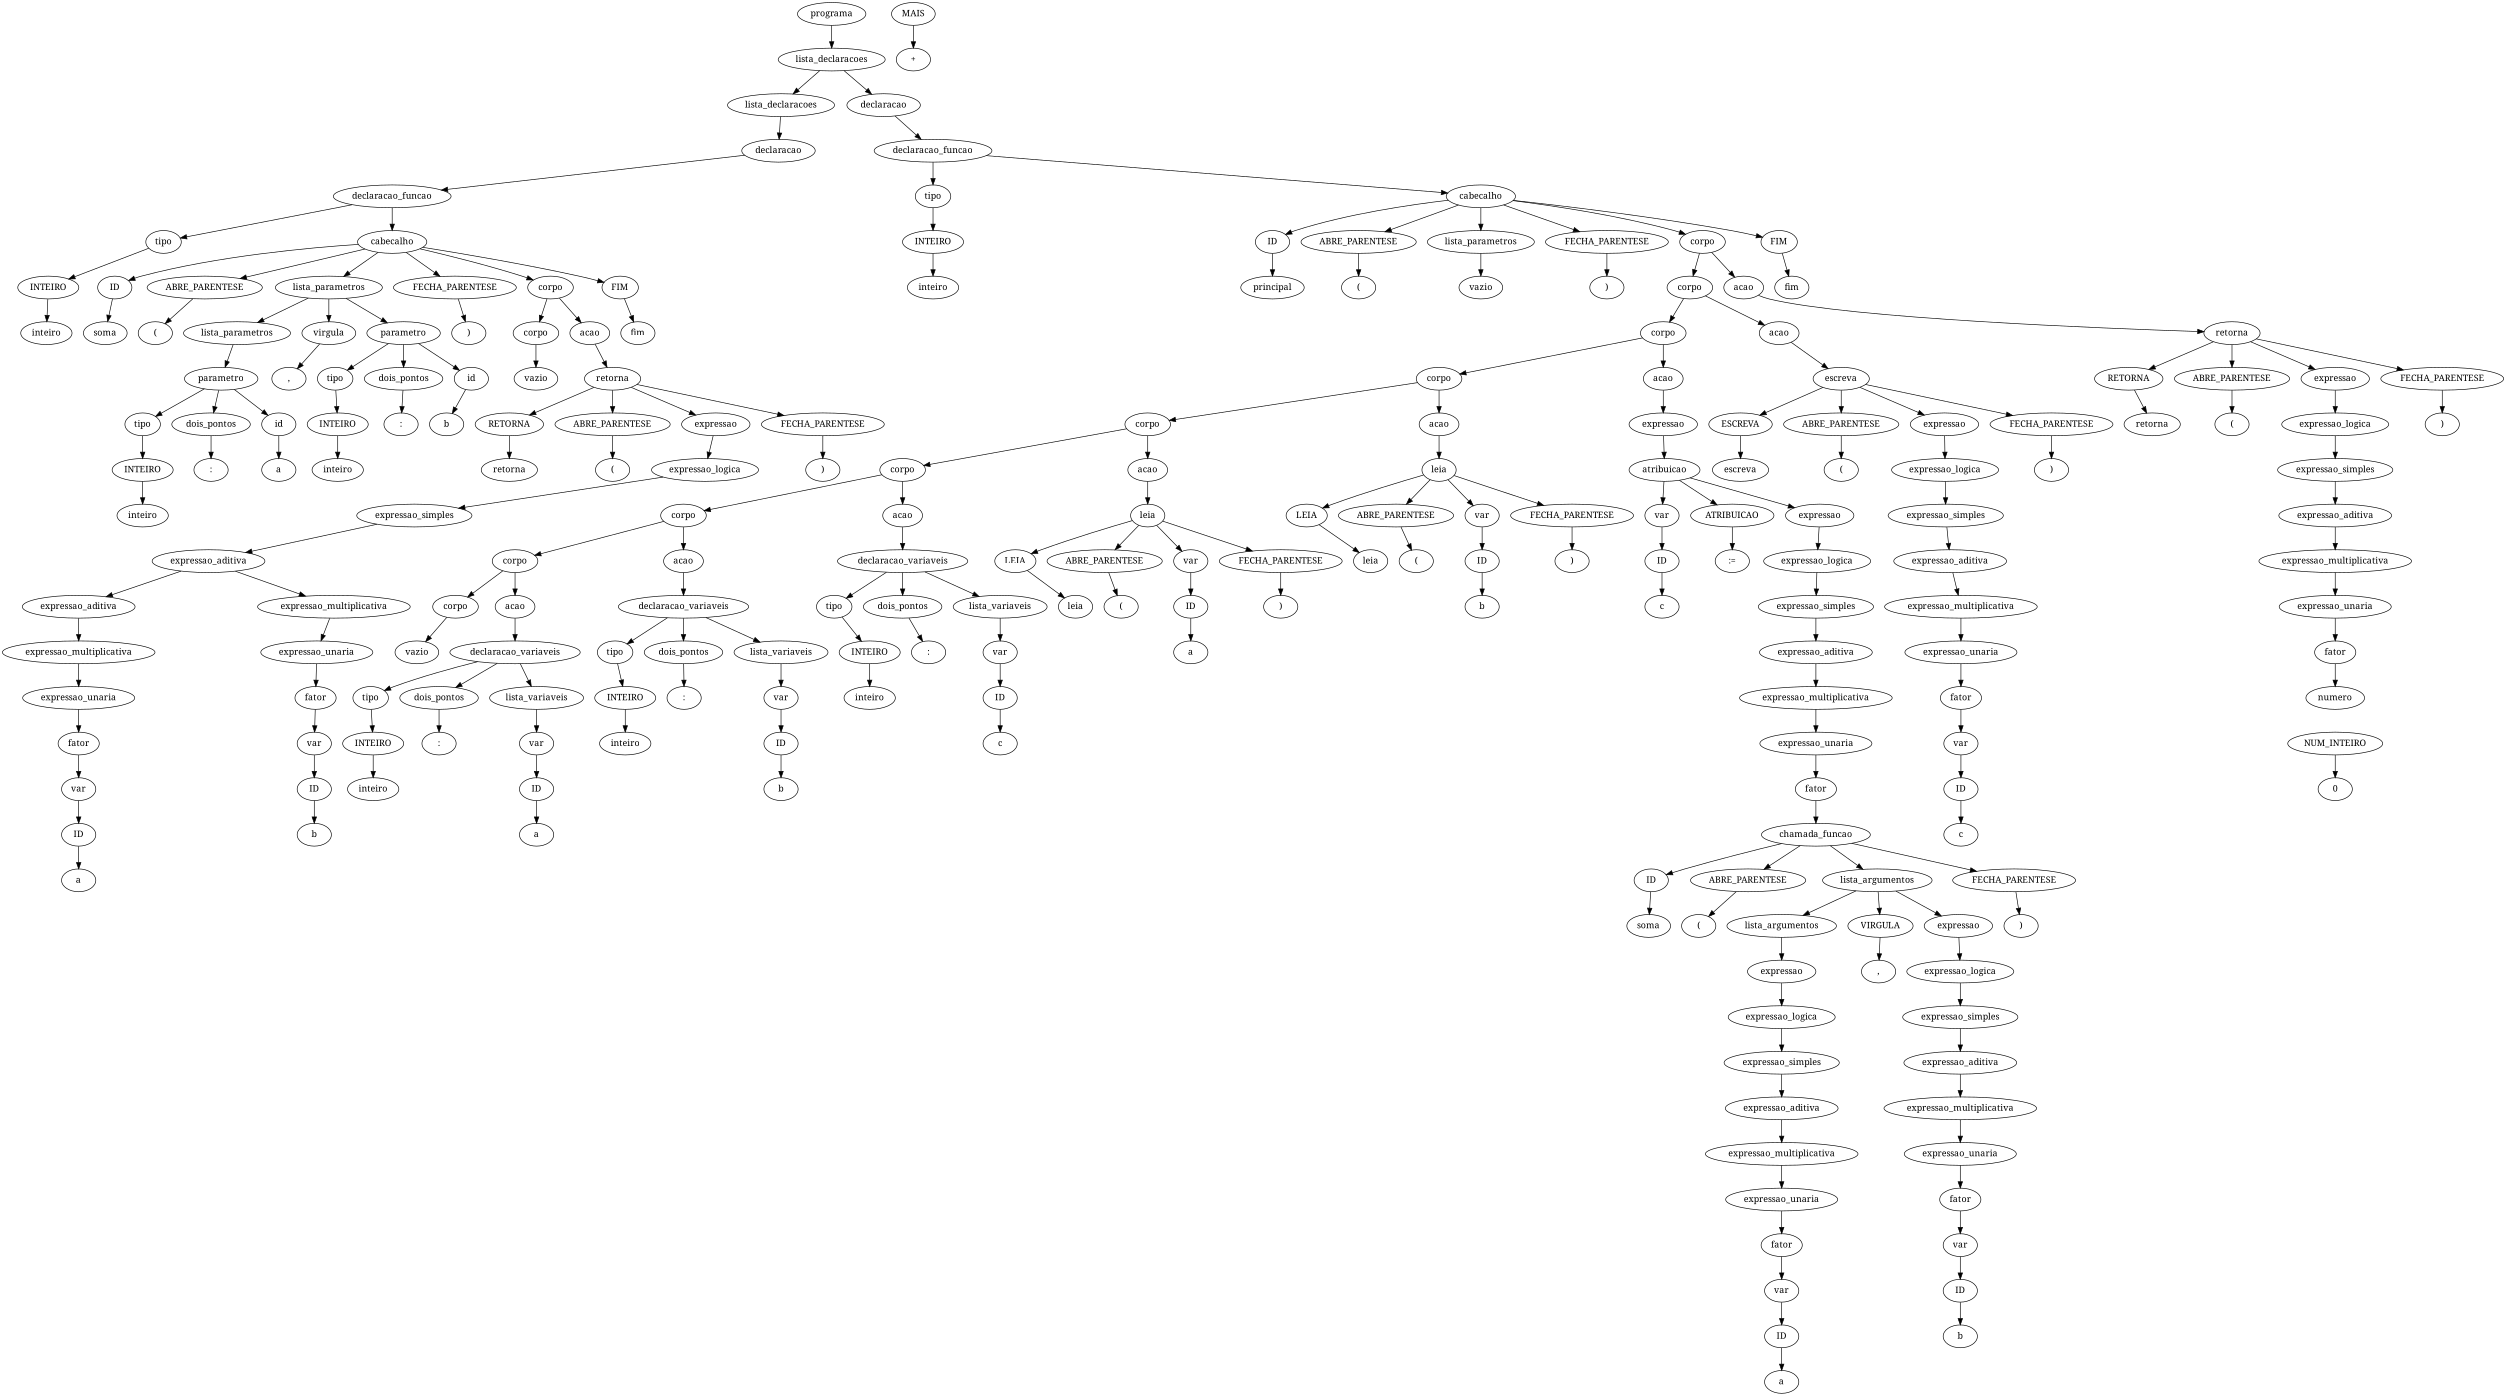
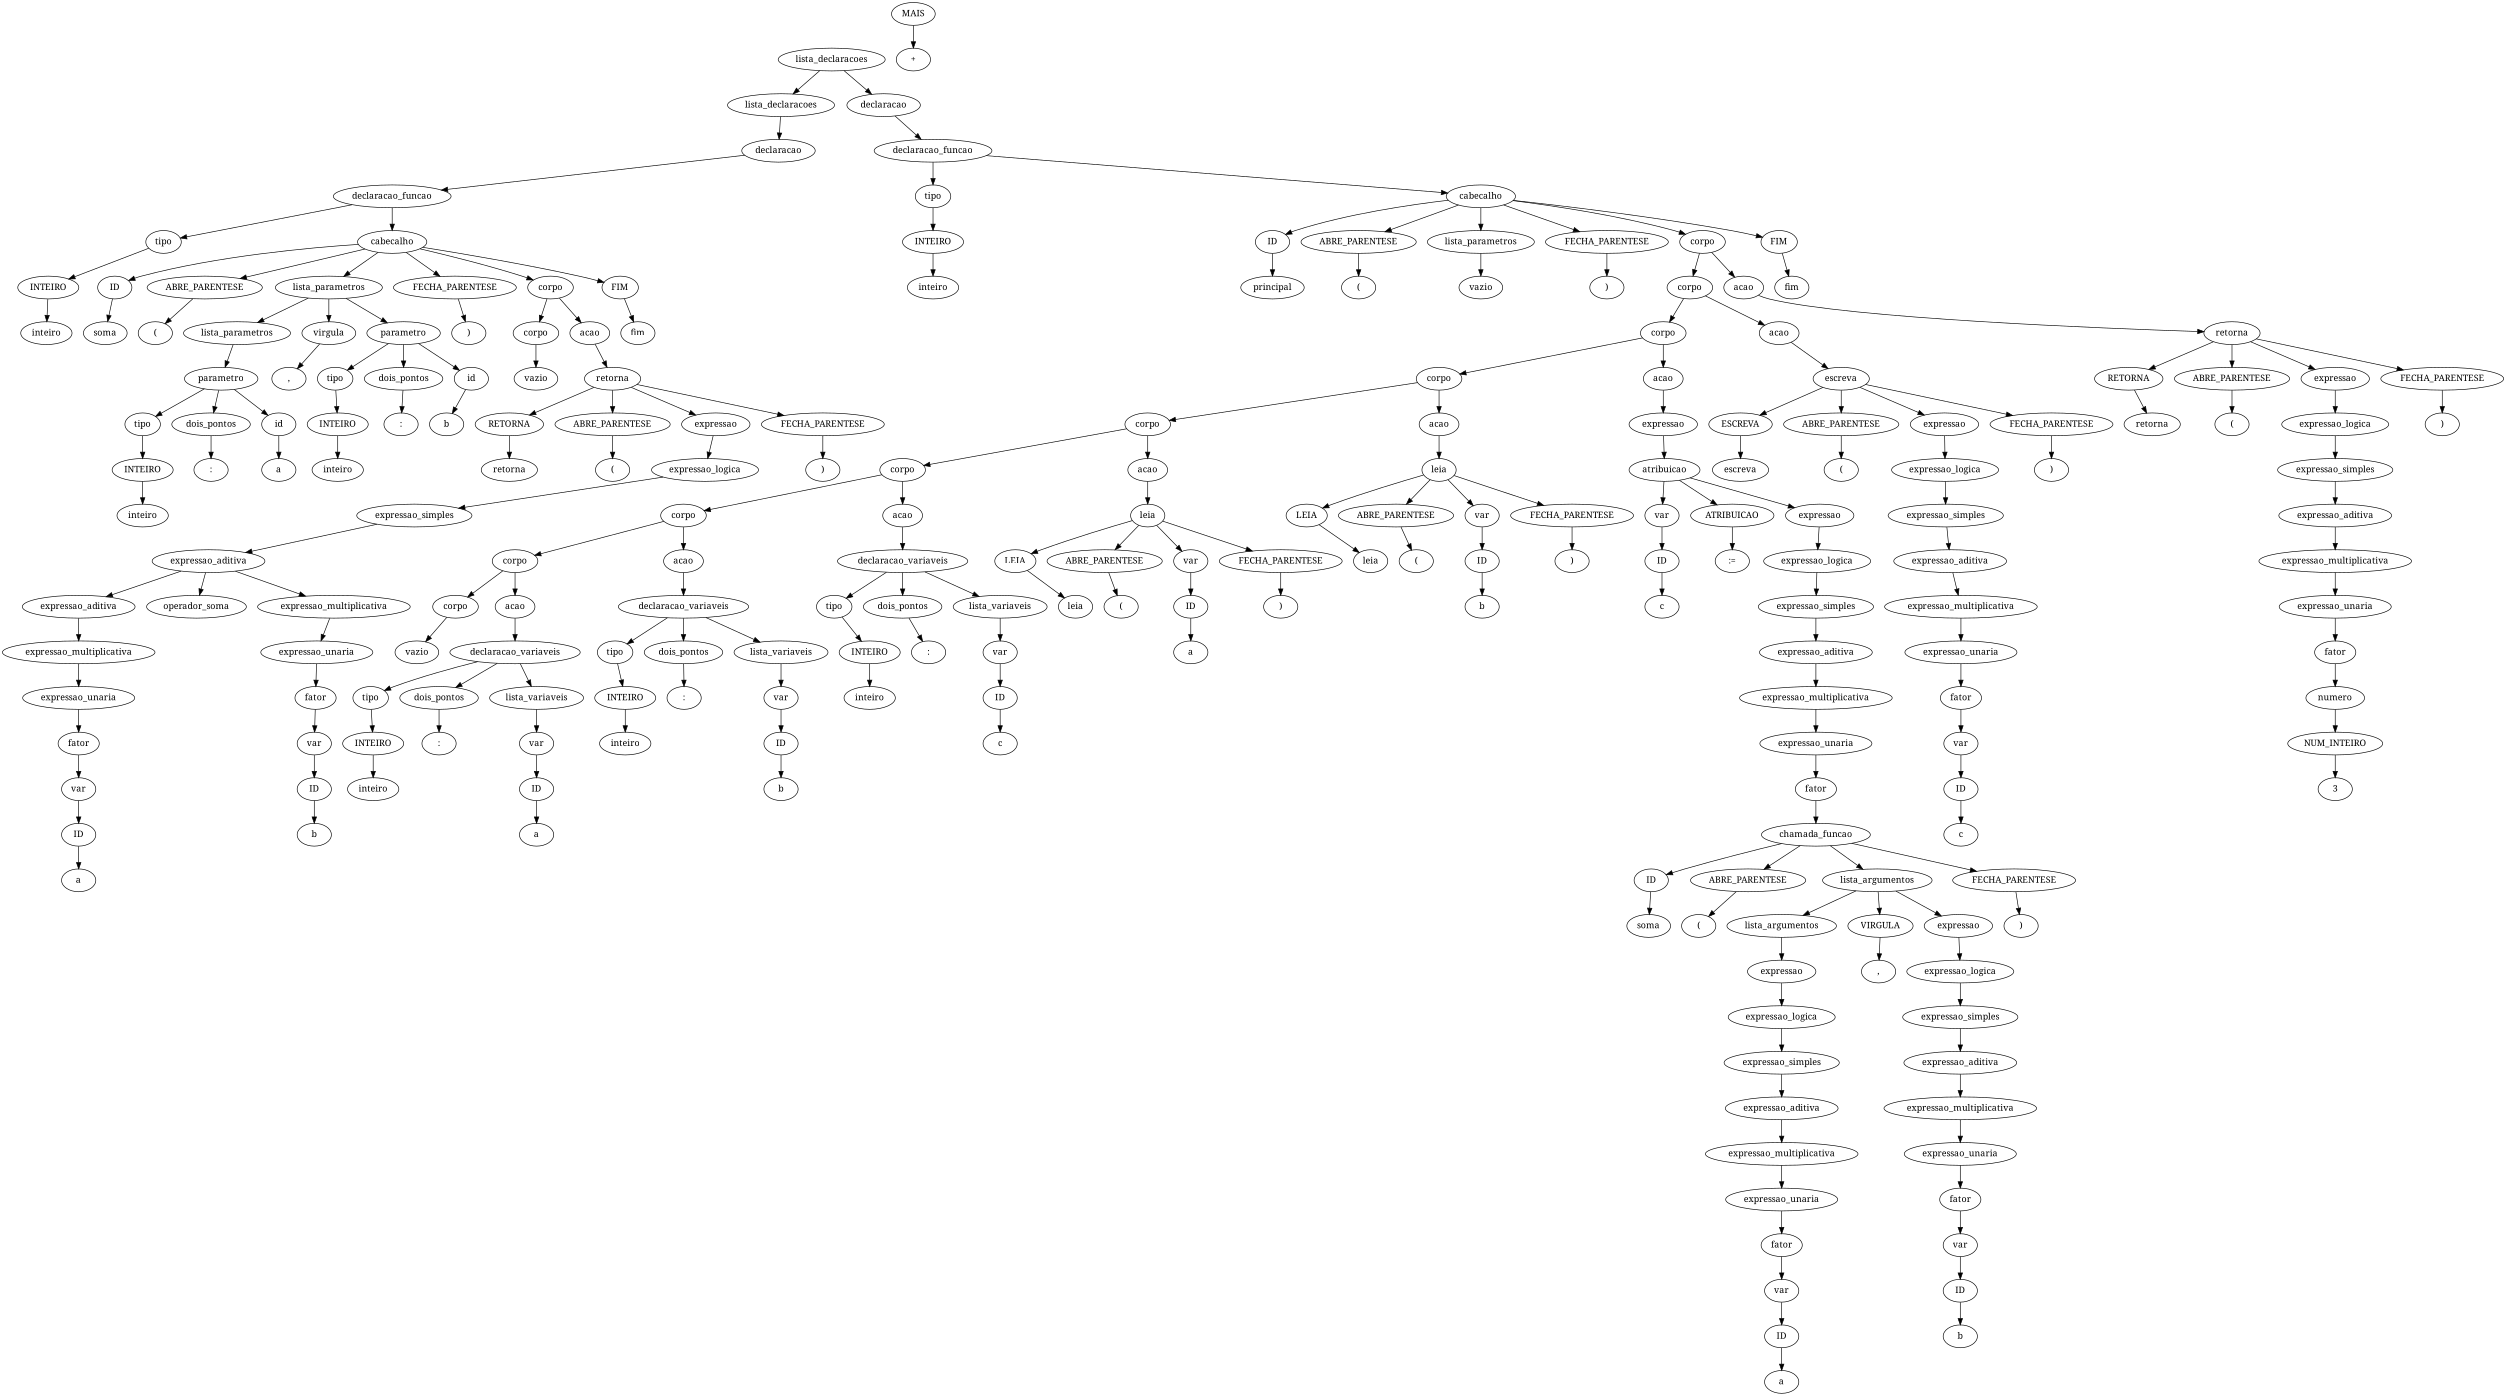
node "programa": removed
node "operador_soma": added
edge "numero" -> "NUM_INTEIRO": added
node "0": label "0" -> "3"
